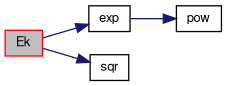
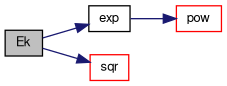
node "pow": color black -> red
node "Ek": color red -> black
node "sqr": color black -> red
